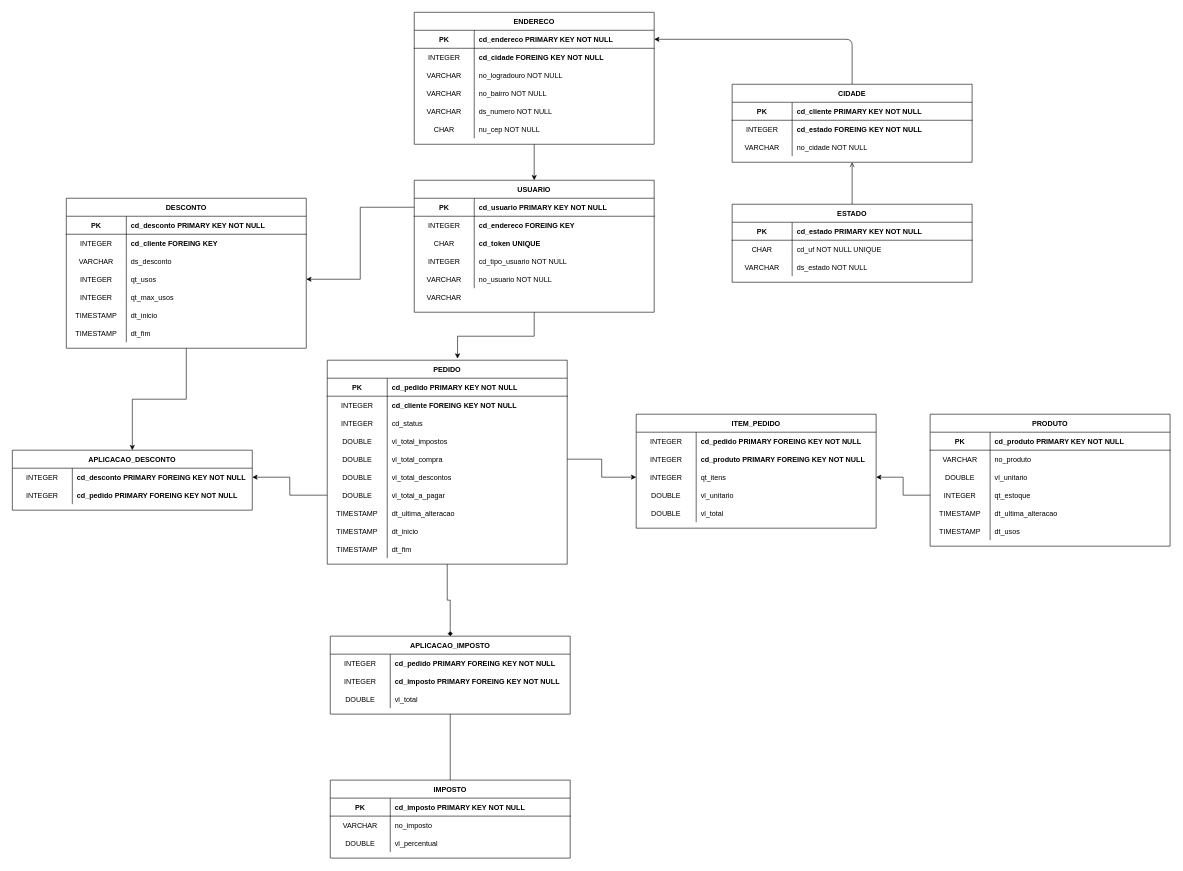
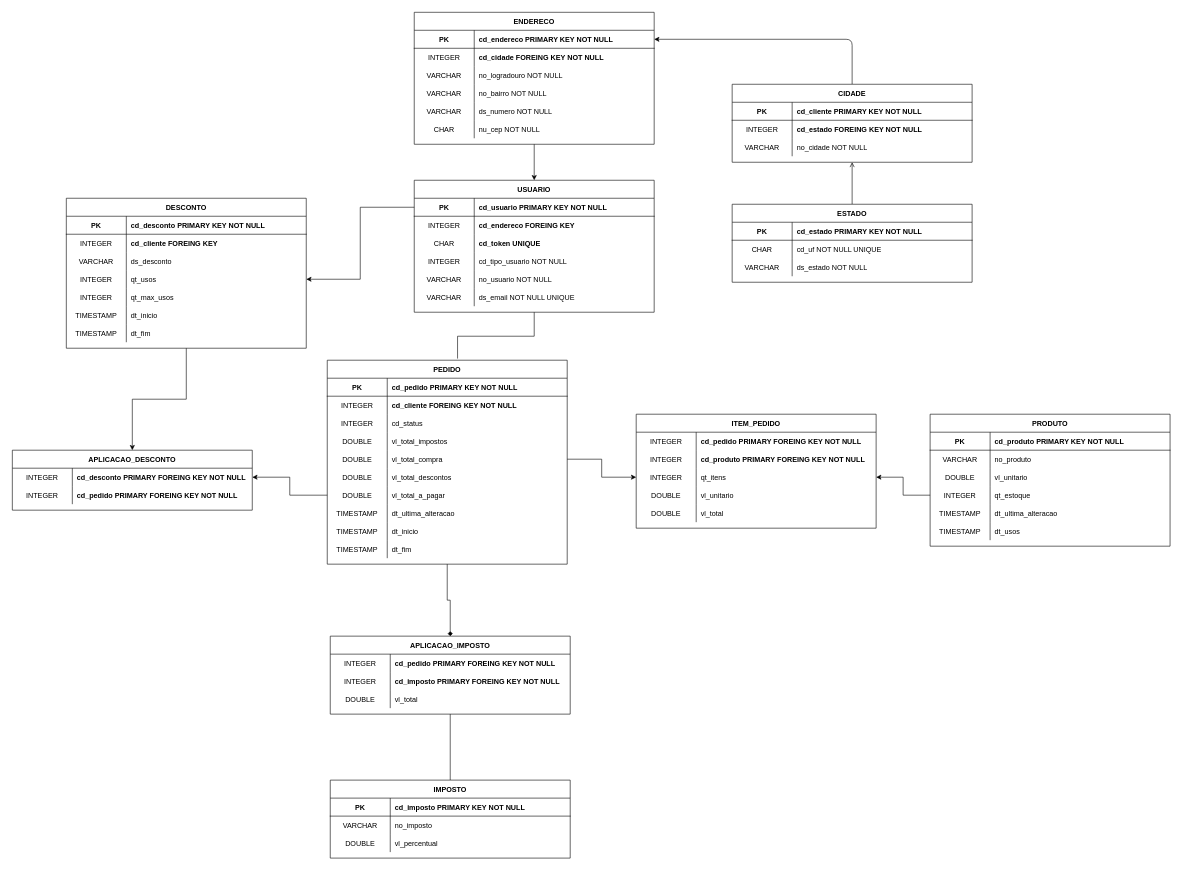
node "ds_email NOT NULL UNIQUE": added
edge "USUARIO" -> "PEDIDO": arrowhead classic -> none
